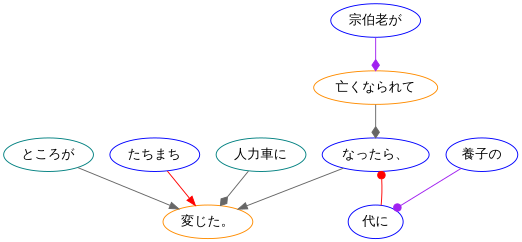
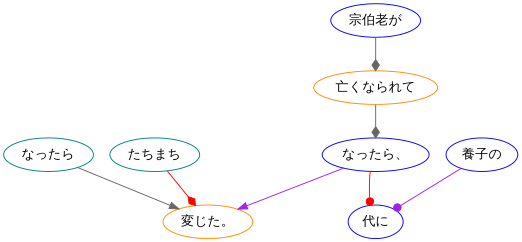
edge "宗伯老が" -> "亡くなられて": color purple -> gray40
node "ところが": label "ところが" -> "なったら"
node "たちまち": color blue -> teal
node "人力車に": removed
edge "たちまち" -> "変じた。": arrowhead normal -> diamond
edge "なったら、" -> "変じた。": color gray40 -> purple
edge "代に" -> "なったら、": reversed
